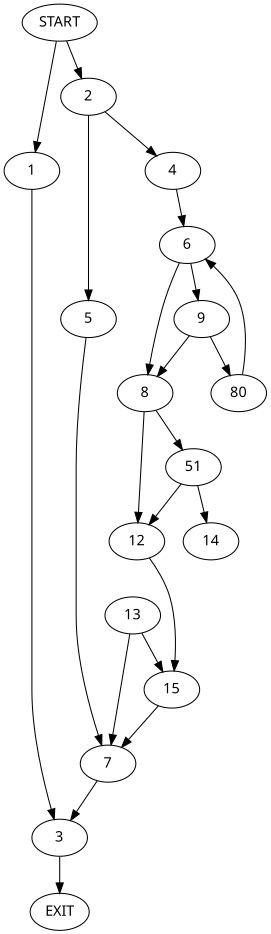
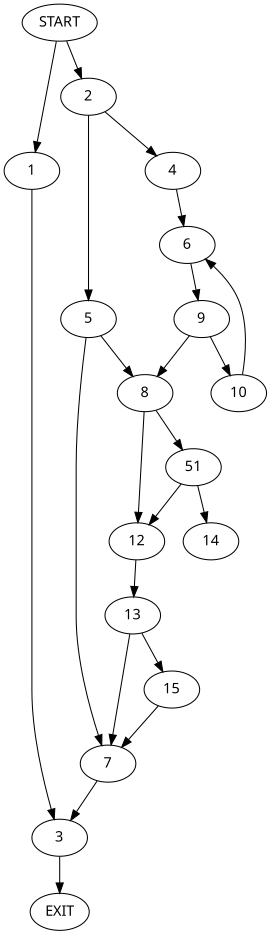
edge "6" -> "8": now "5" -> "8"
node "80": label "80" -> "10"
edge "12" -> "15": now "12" -> "13"
